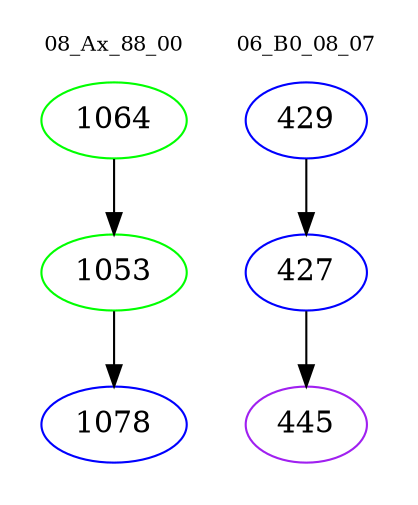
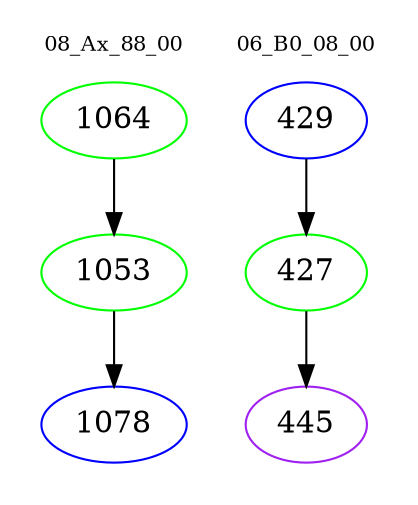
cluster "06_B0_08_07": label "06_B0_08_07" -> "06_B0_08_00"
node "427": color blue -> green
